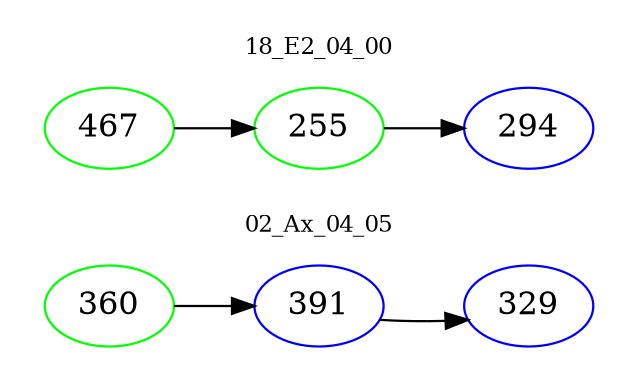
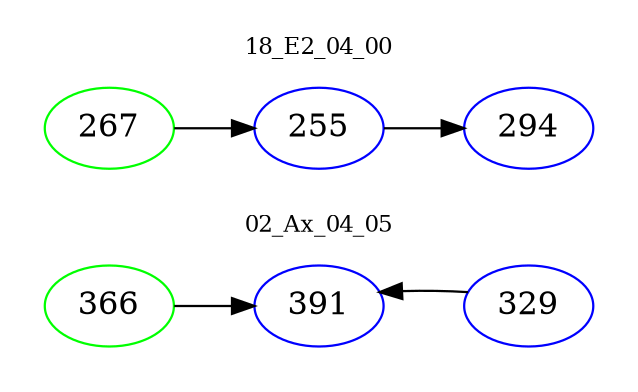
node "467": label "467" -> "267"
node "255": color green -> blue
node "360": label "360" -> "366"
edge "391" -> "329": reversed
